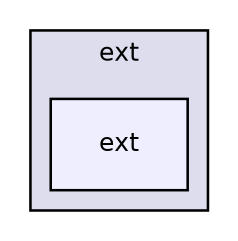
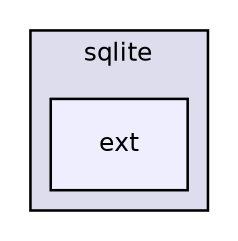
cluster "ext": label "ext" -> "sqlite"
